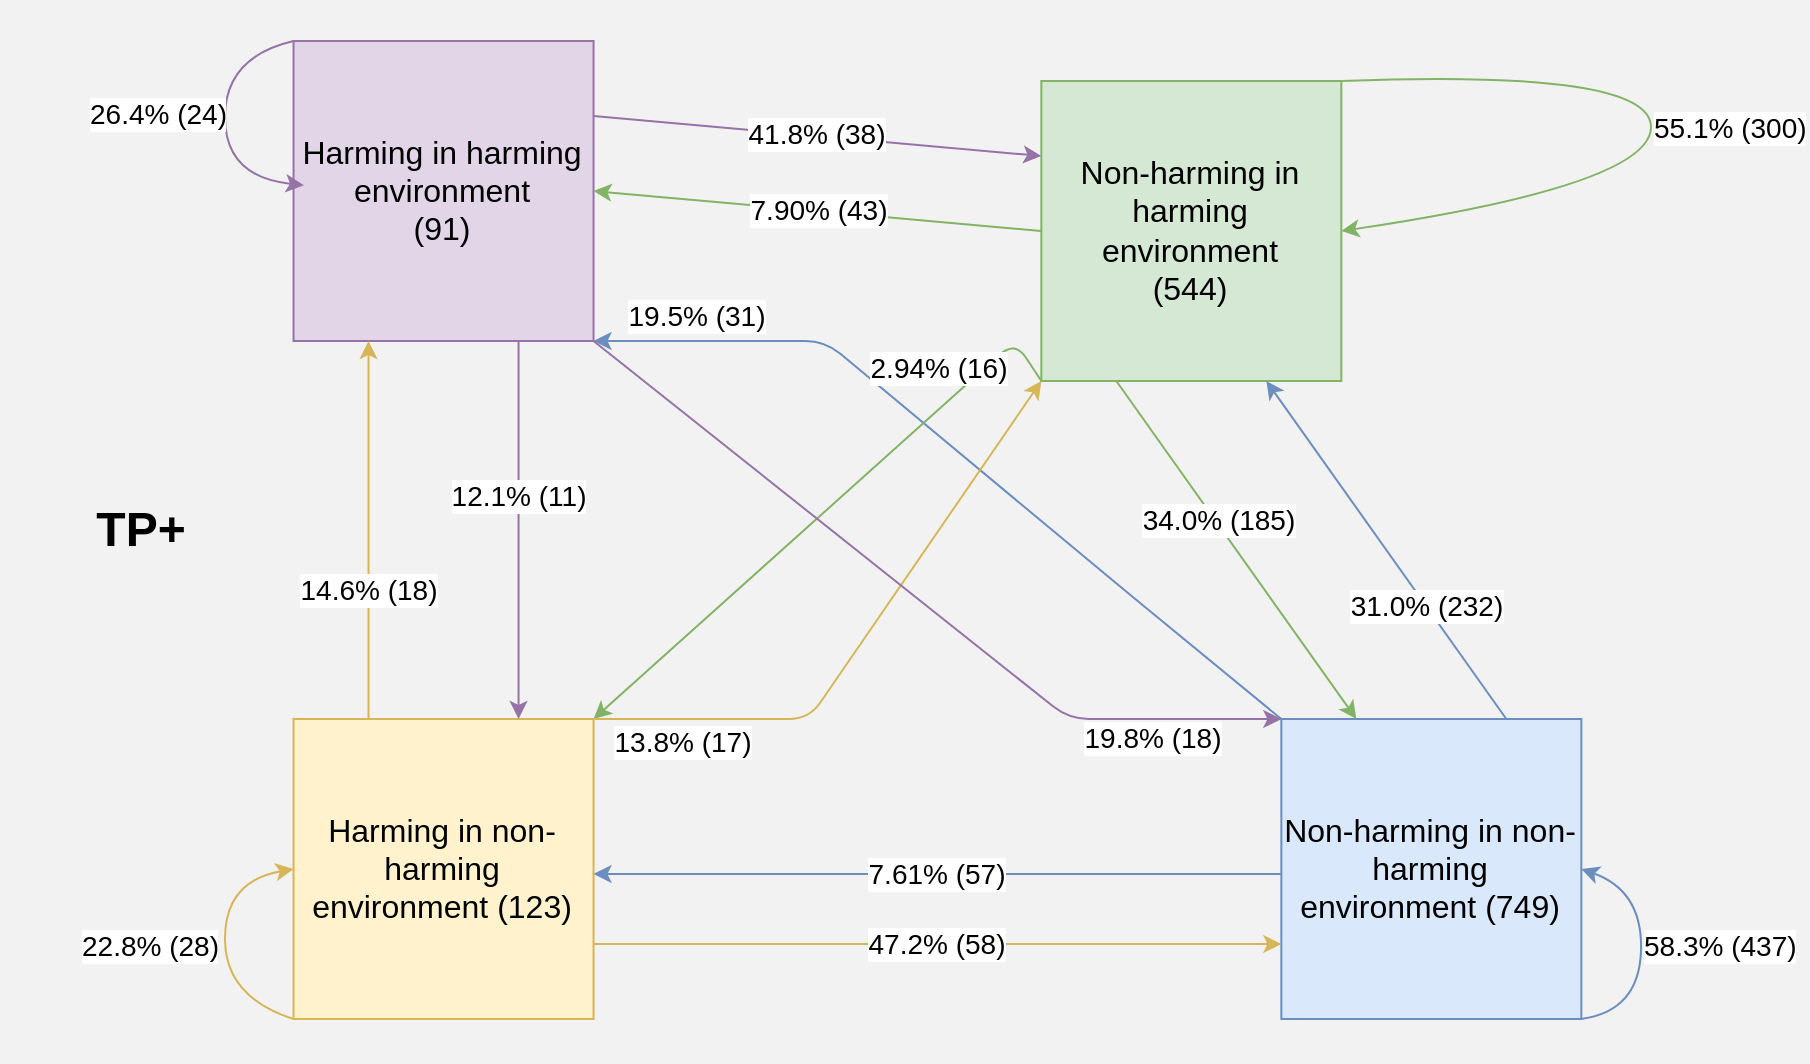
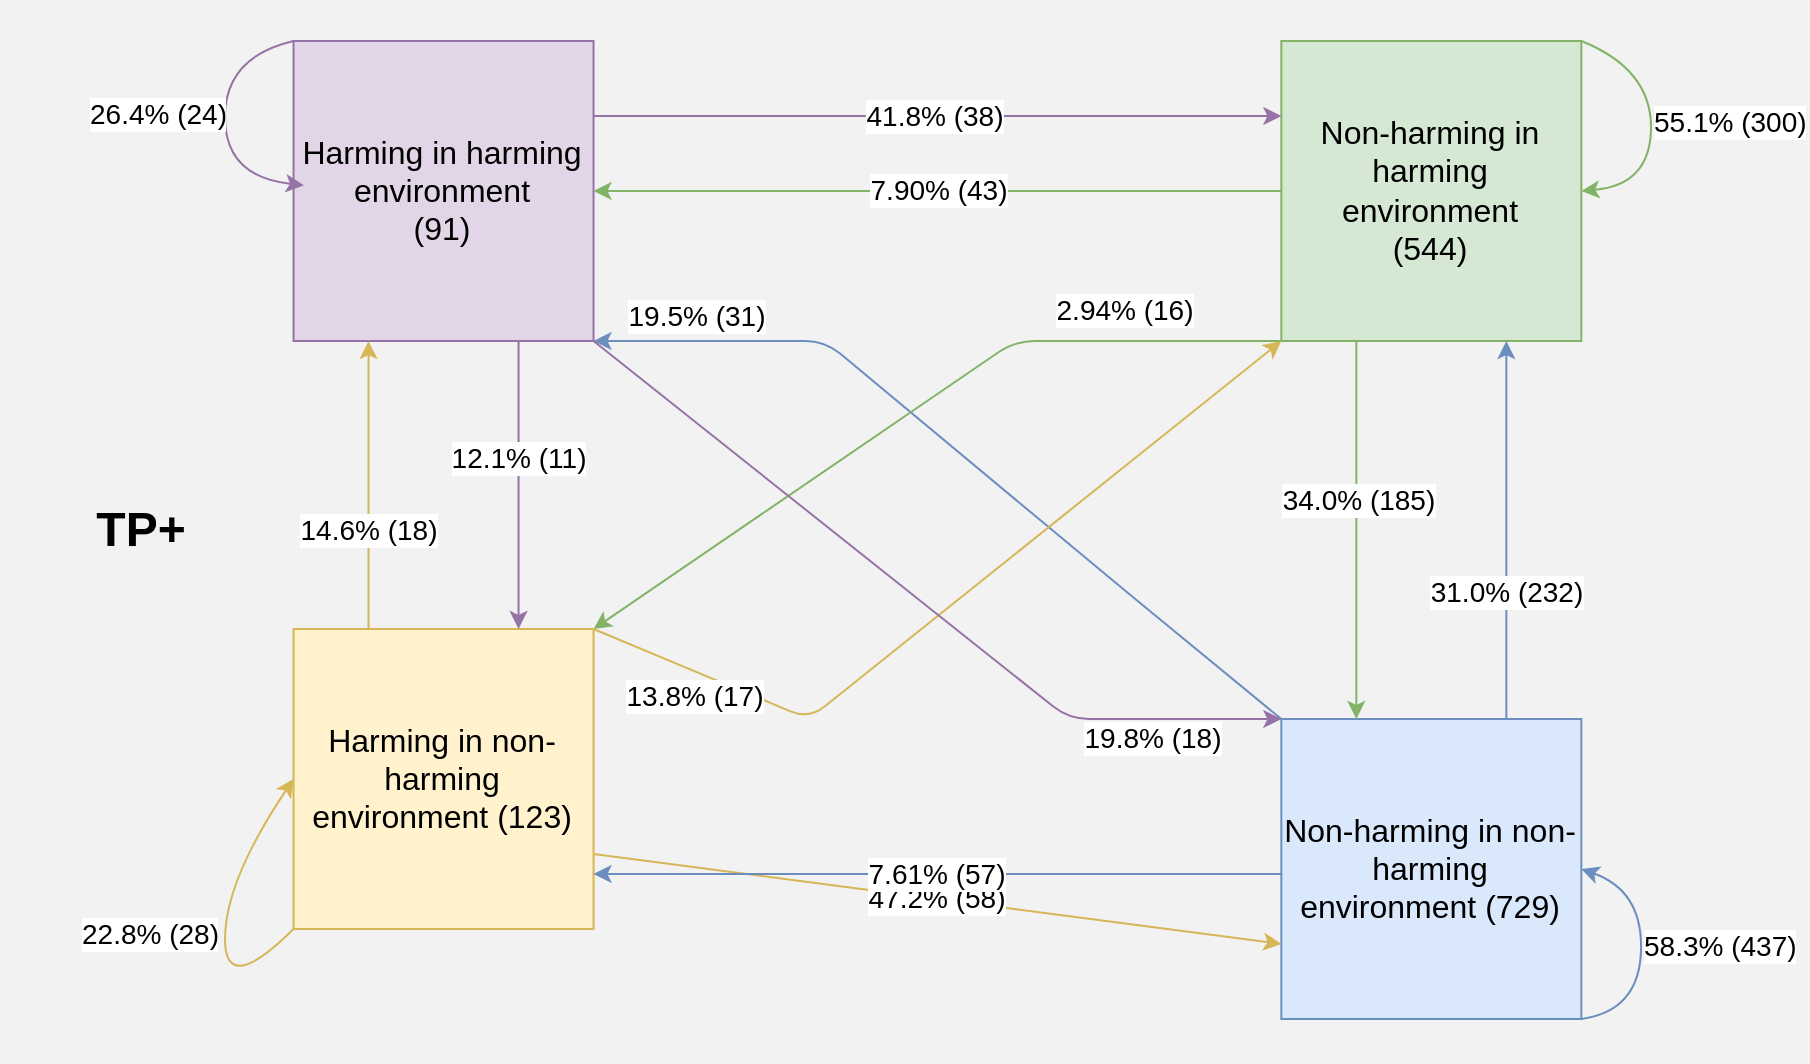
node "Non-harming in harming environment (544)": moved (1191, 231) -> (1431, 191)
node "Harming in non-harming environment (123)": moved (444, 869) -> (444, 779)
node "Non-harming in non-harming environment (749)": label "Non-harming in non-harming environment (749)" -> "Non-harming in non-harming environment (729)"
